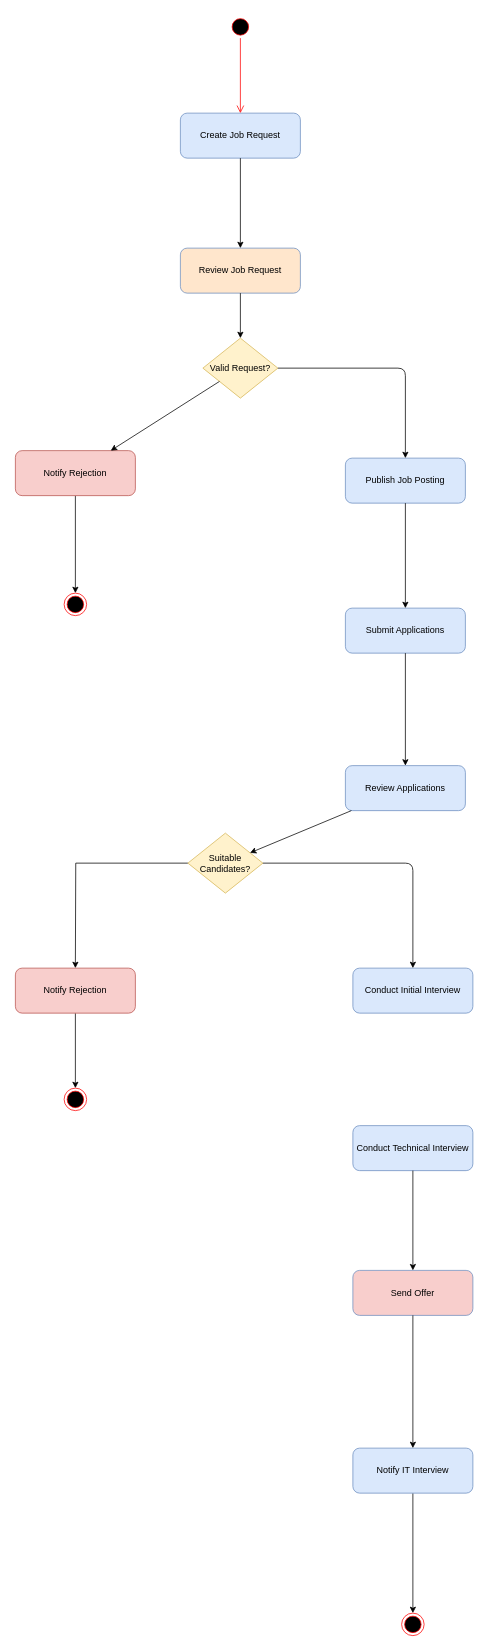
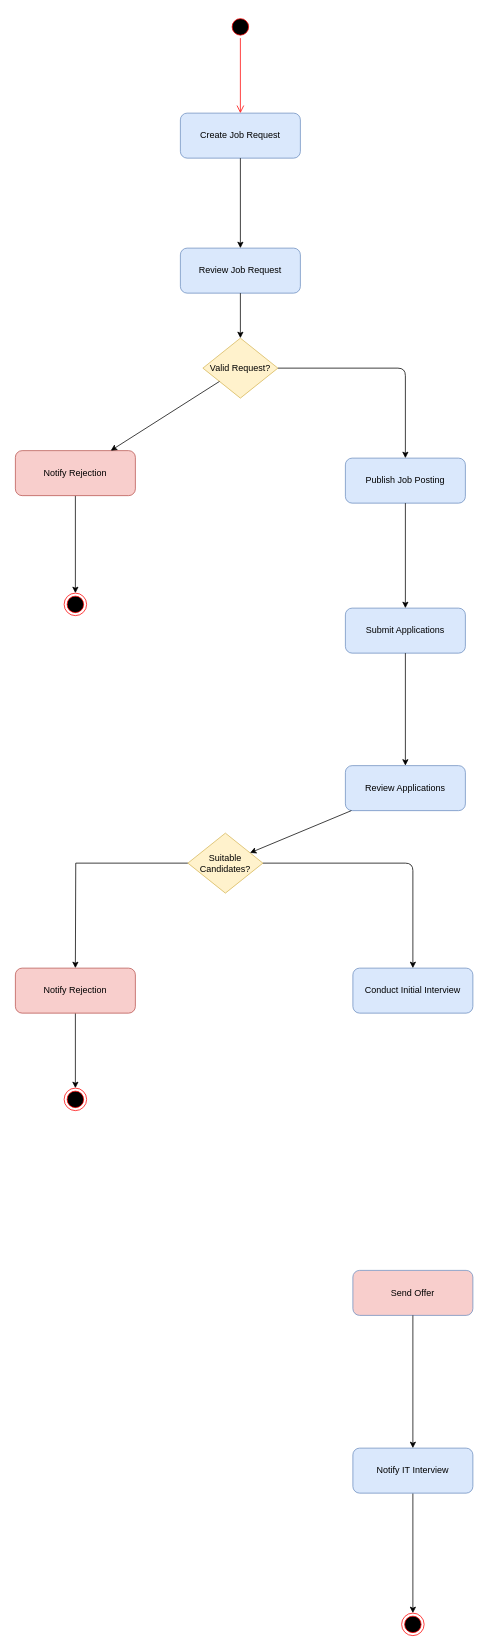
node "Review Job Request": fillcolor #ffe6cc -> #dae8fc
node "Conduct Technical Interview": removed
edge "Conduct Technical Interview" -> "Send Offer": removed
